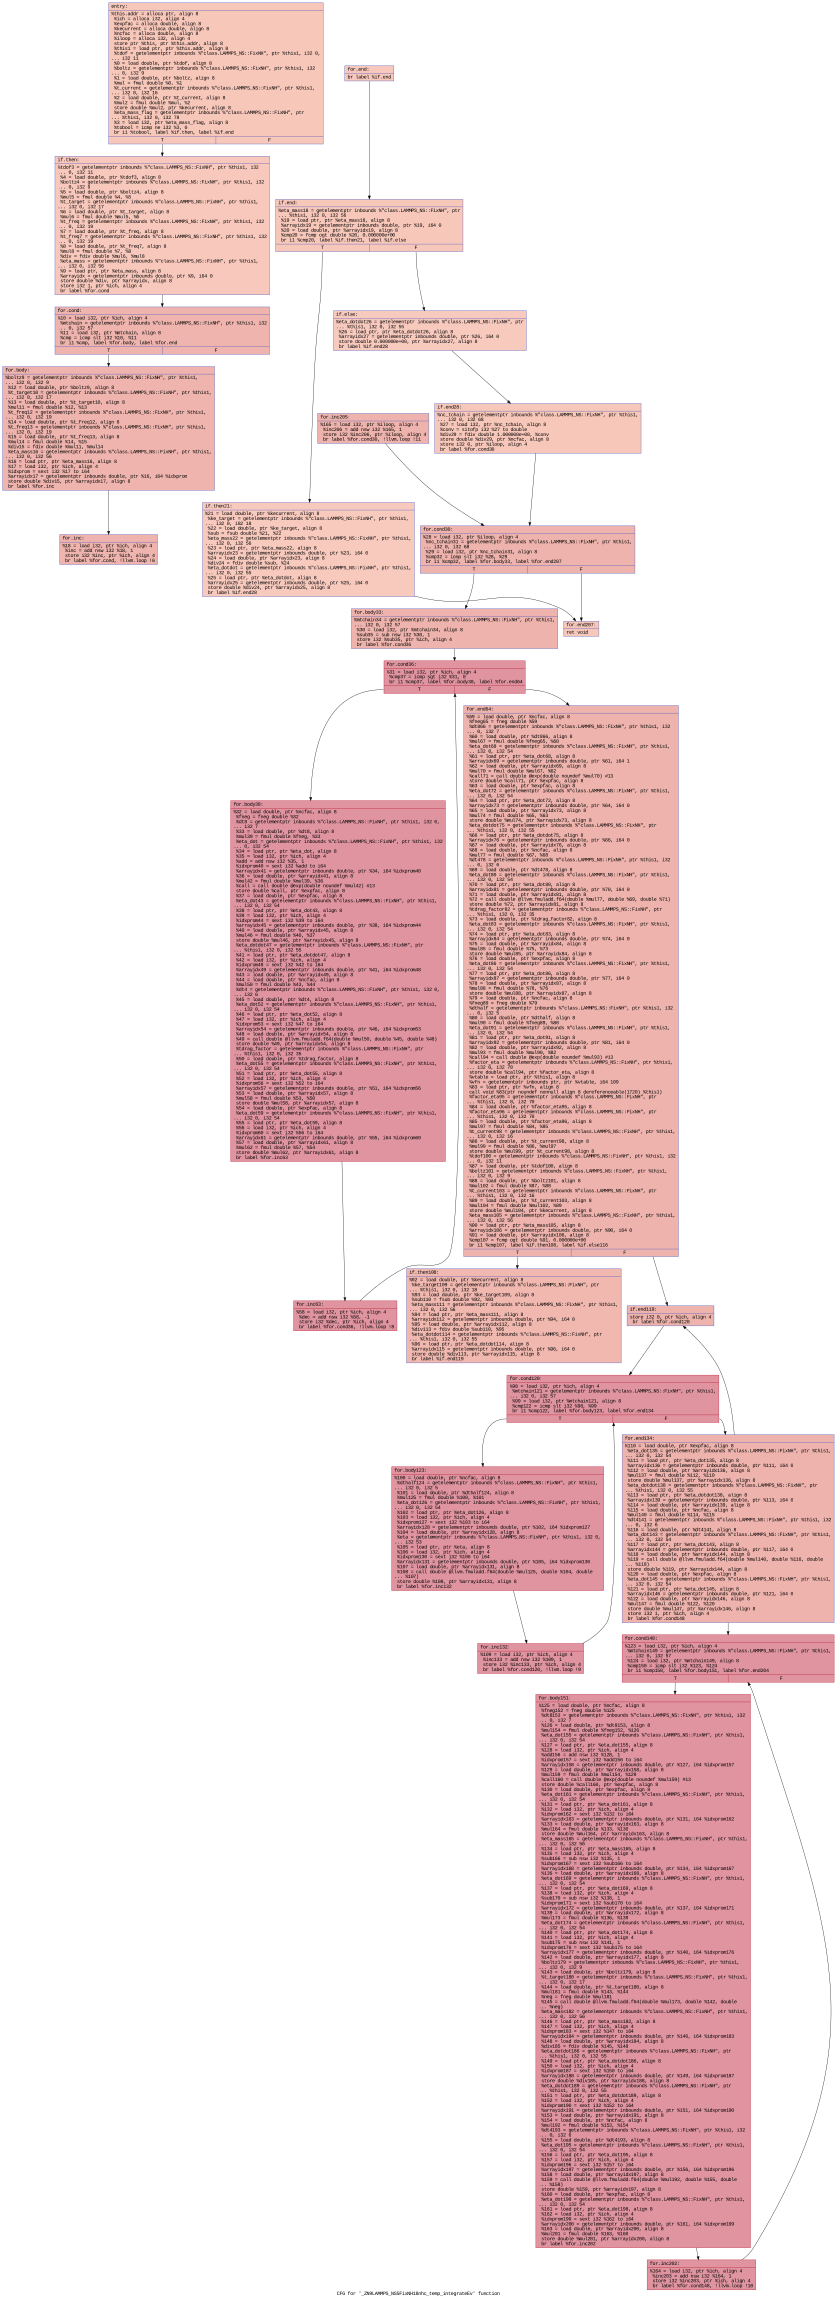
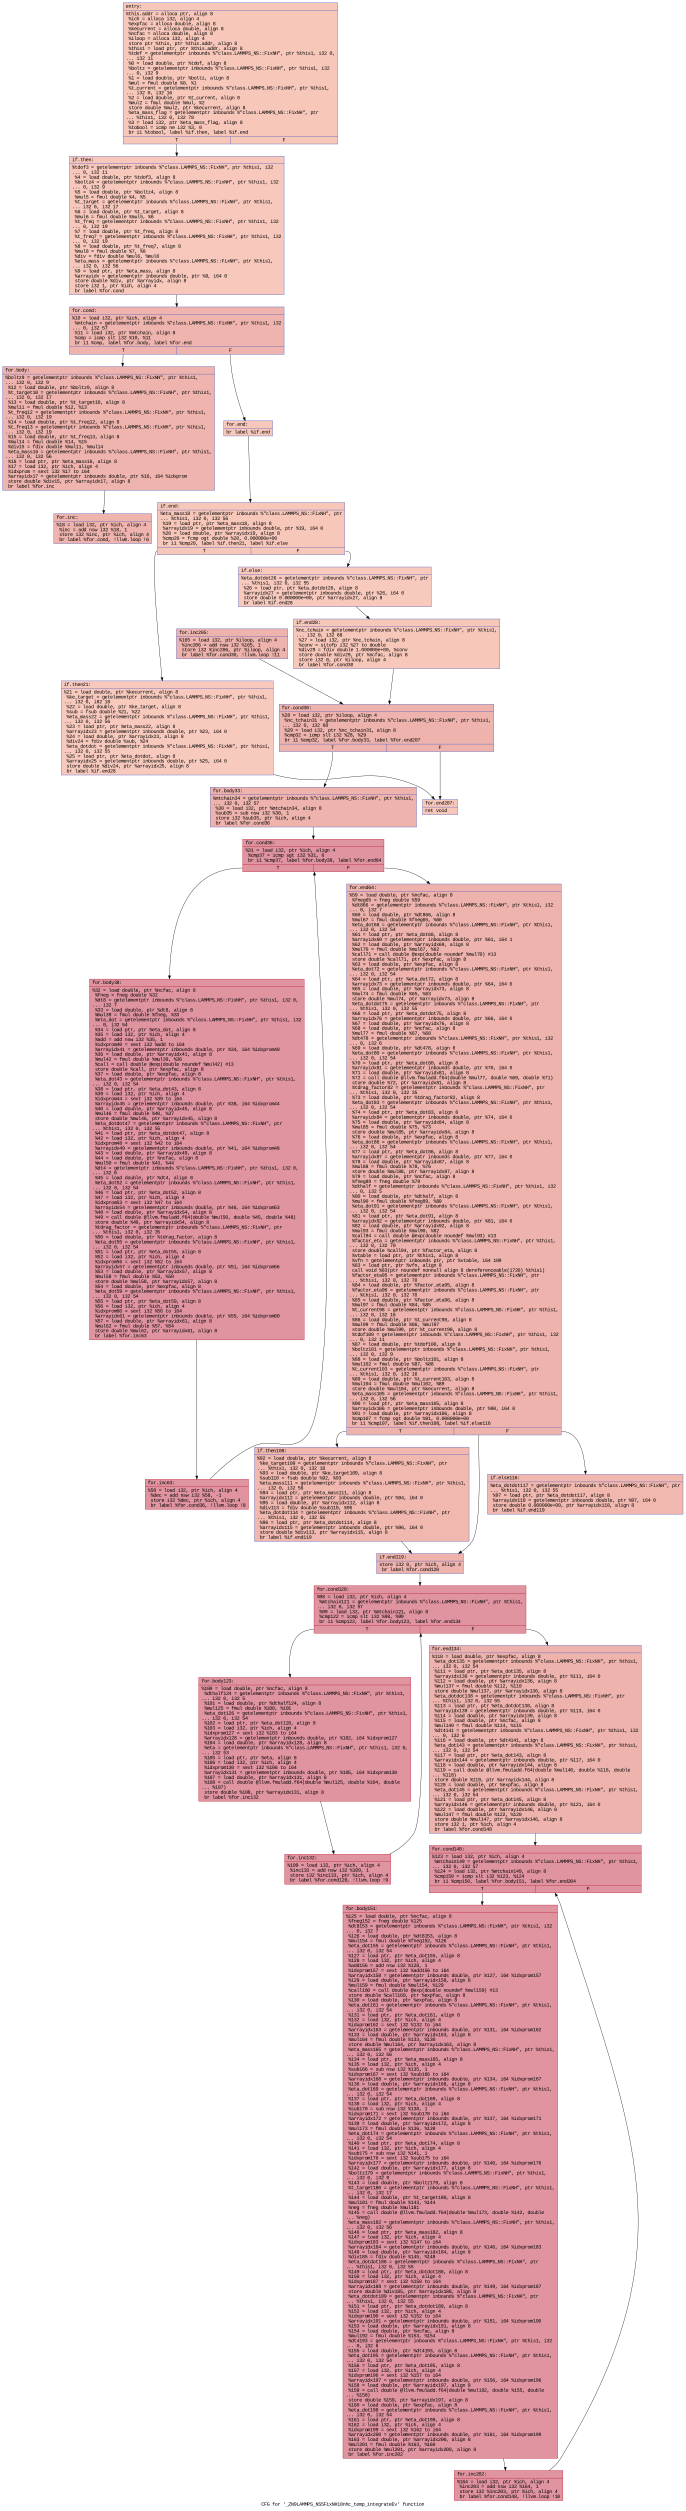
edge "for.cond:" -> "for.end:": added
edge "for.end134:" -> "if.end119:": now "if.then108:" -> "if.end119:"
node "if.else116:": added
